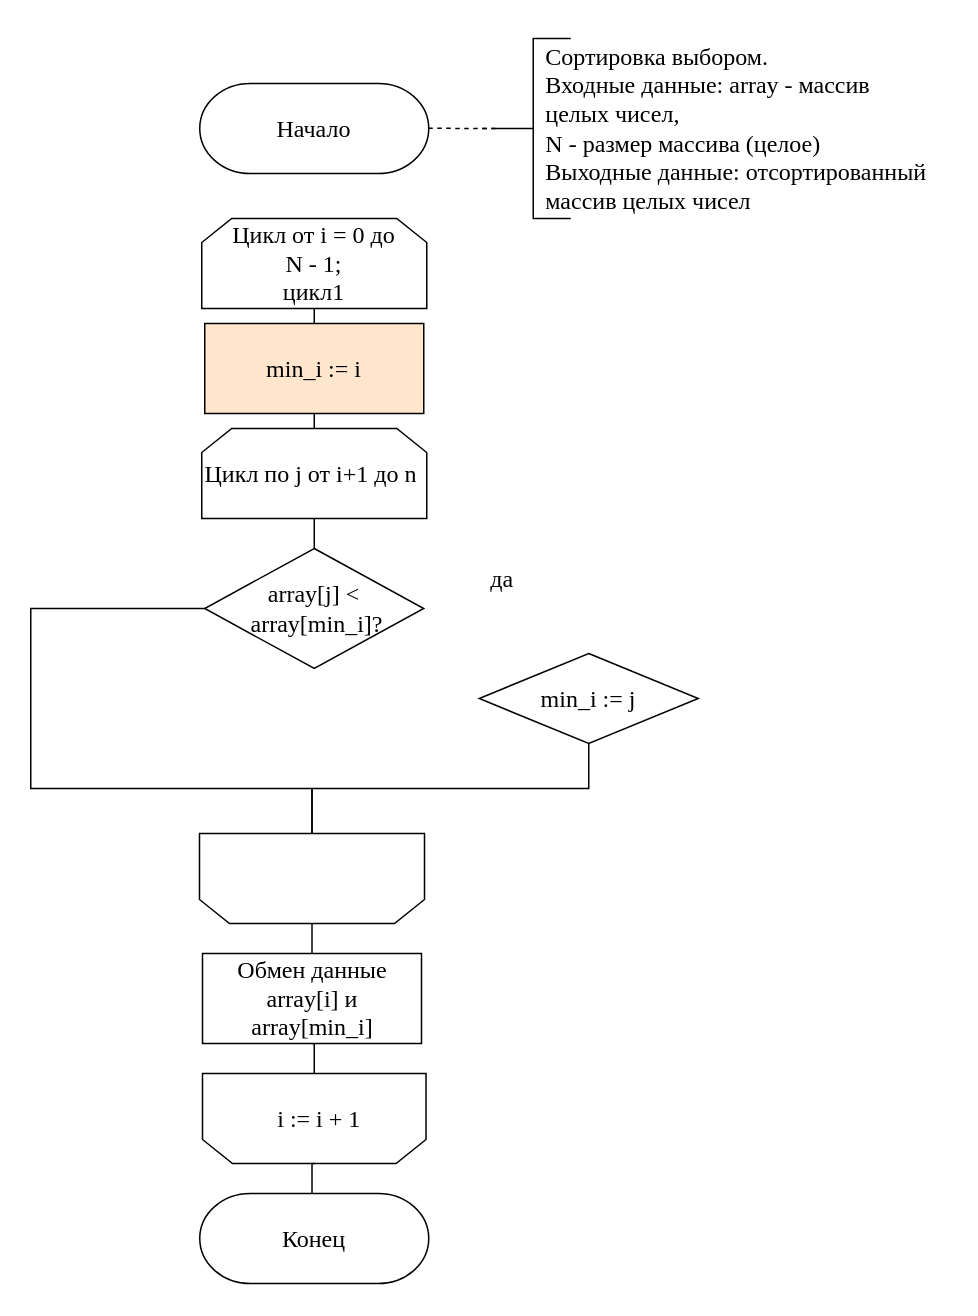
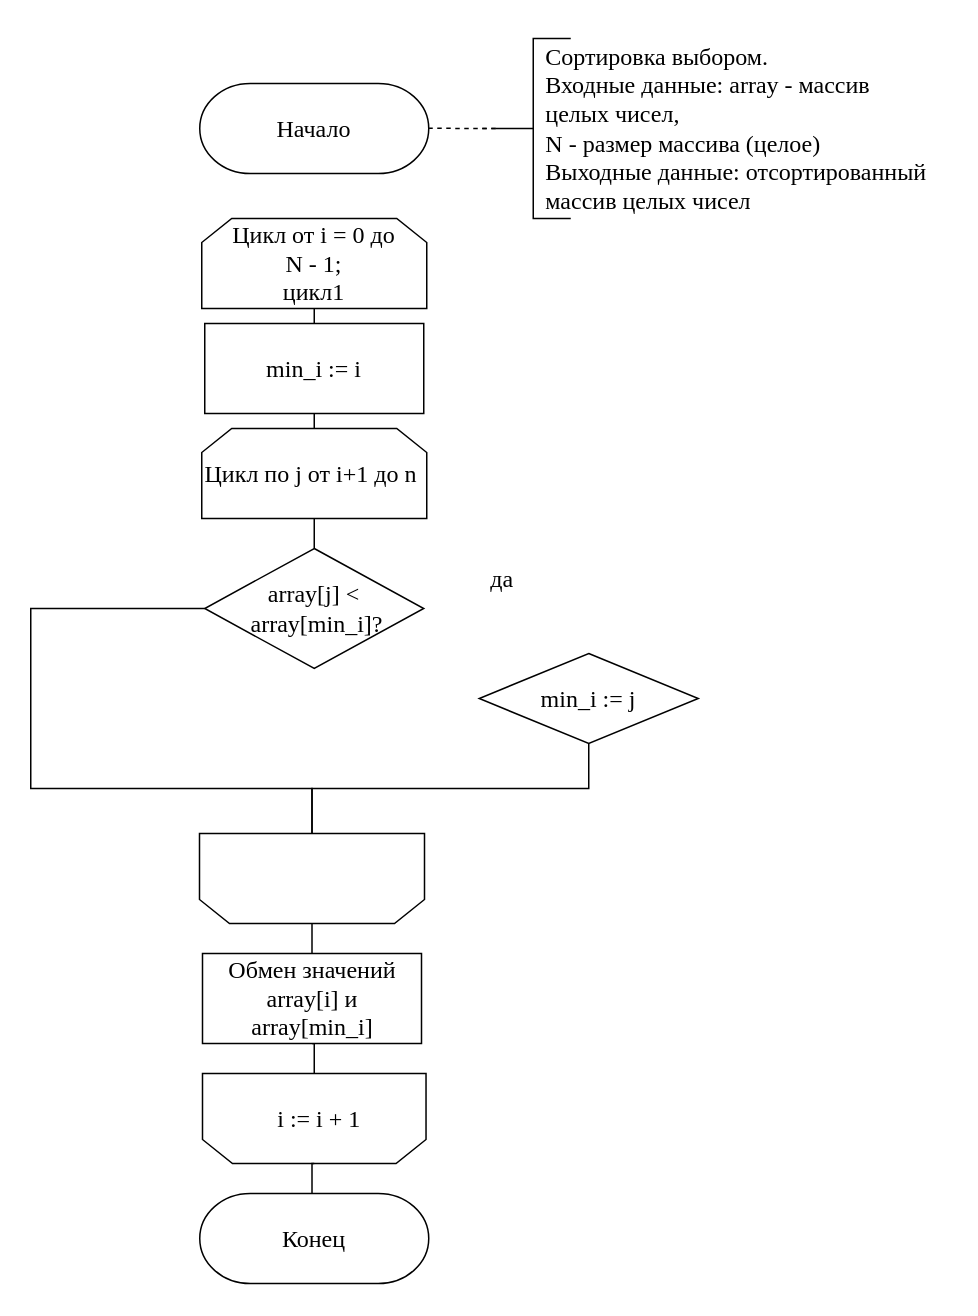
node "min_i := i": fillcolor #ffe6cc -> #ffffff
node "Обмен данныеarray[i] и array[min_i]": label "Обмен данныеarray[i] и array[min_i]" -> "Обмен значенийarray[i] и array[min_i]"
